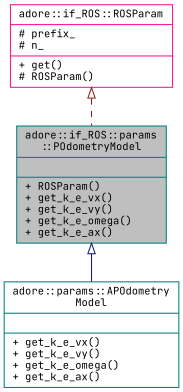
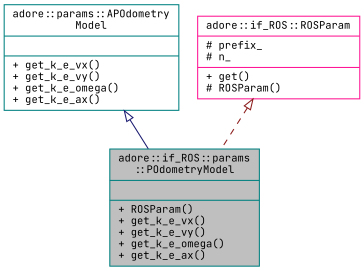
edge "adore::params::APOdometry" -> "adore::if_ROS::params": reversed
